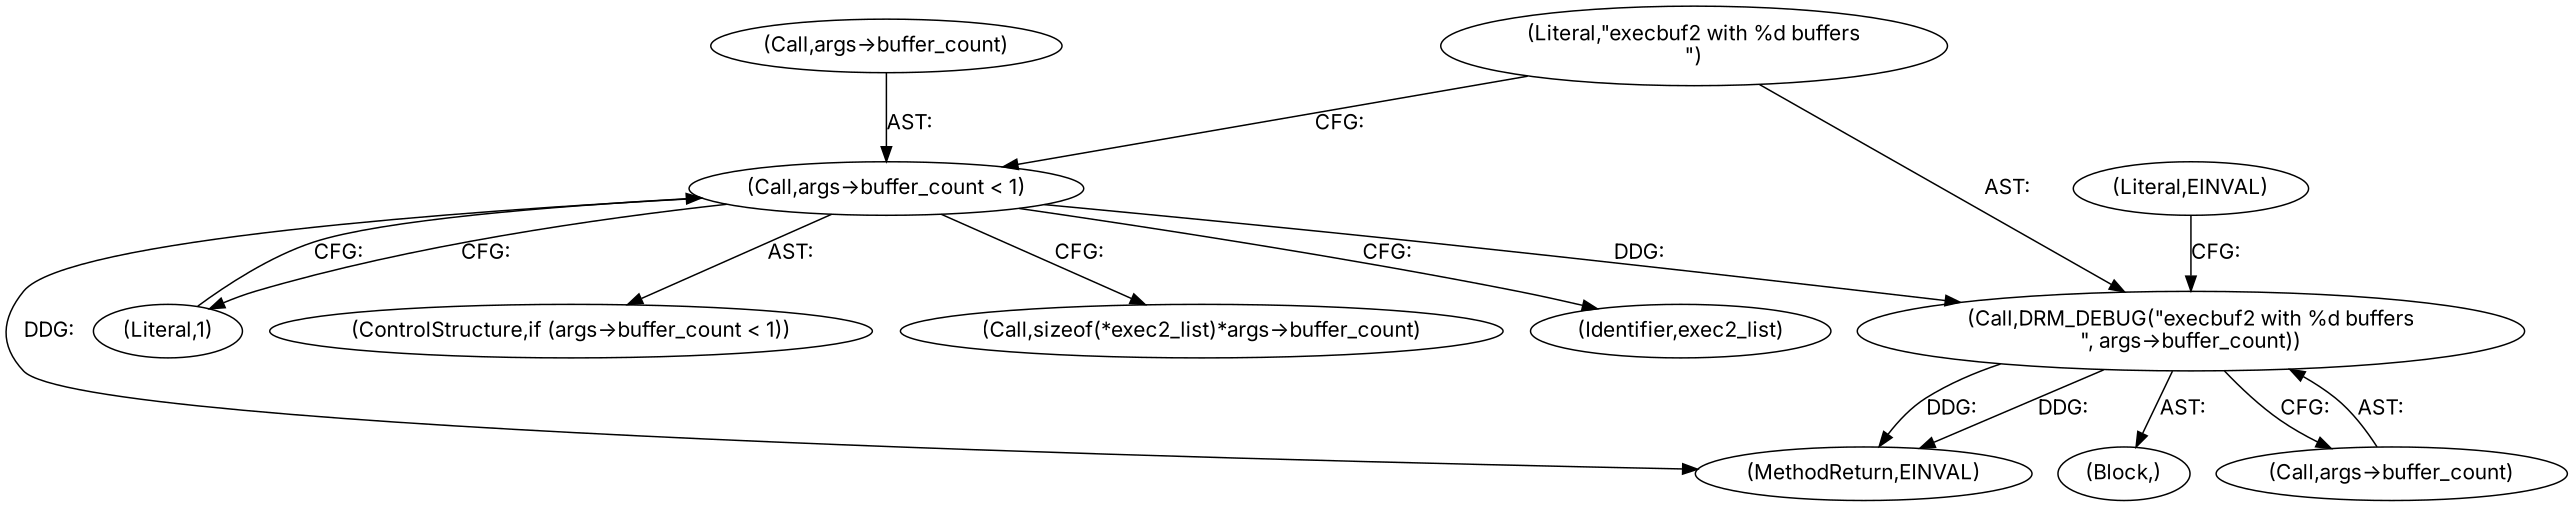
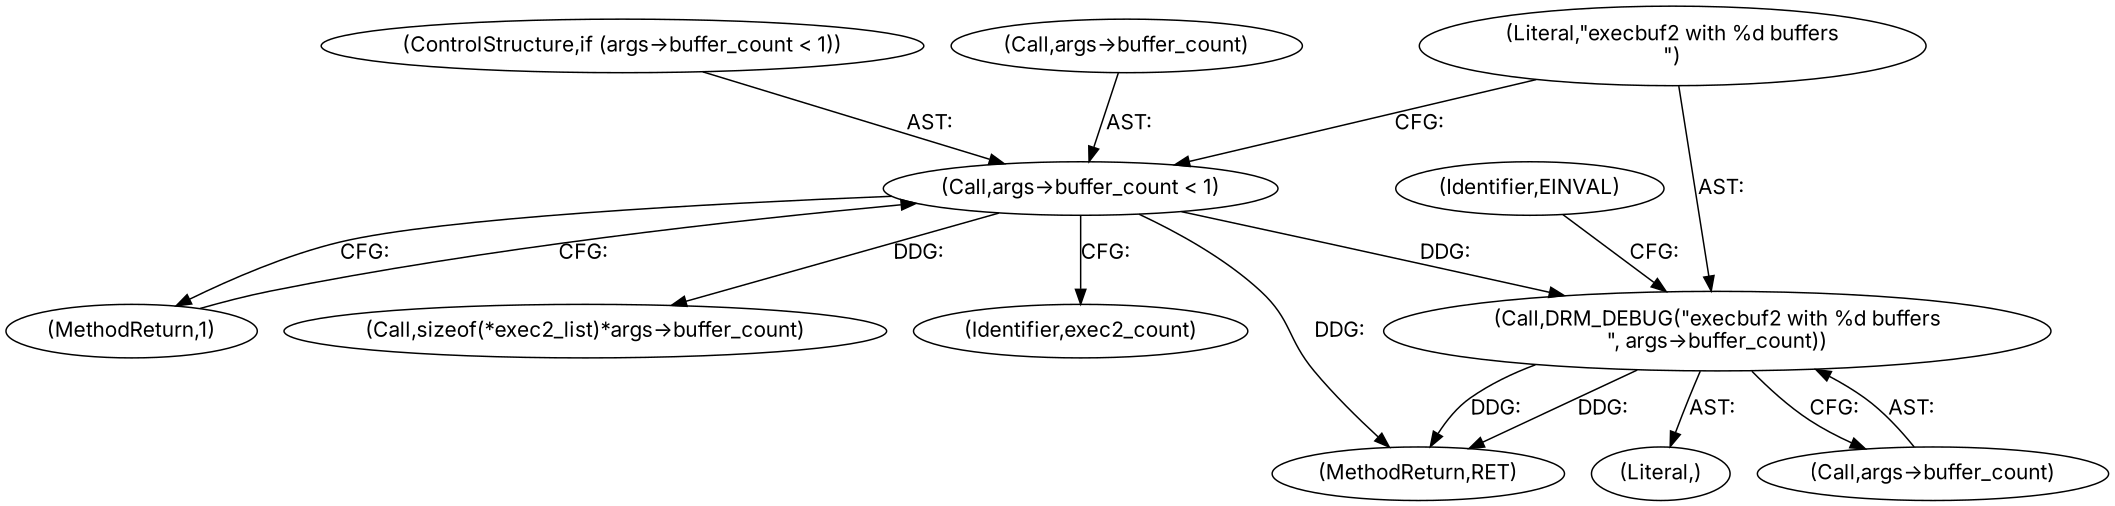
node "(Literal,EINVAL)": label "(Literal,EINVAL)" -> "(Identifier,EINVAL)"
edge "(Call,args->buffer_count < 1)" -> "(Call,sizeof(*exec2_list)*args->buffer_count)": label "CFG: " -> "DDG: "
edge "(Call,args->buffer_count < 1)" -> "(ControlStructure,if (args->buffer_count < 1))": reversed
node "(Literal,1)": label "(Literal,1)" -> "(MethodReturn,1)"
node "(Identifier,exec2_list)": label "(Identifier,exec2_list)" -> "(Identifier,exec2_count)"
node "(MethodReturn,EINVAL)": label "(MethodReturn,EINVAL)" -> "(MethodReturn,RET)"
node "(Block,)": label "(Block,)" -> "(Literal,)"
